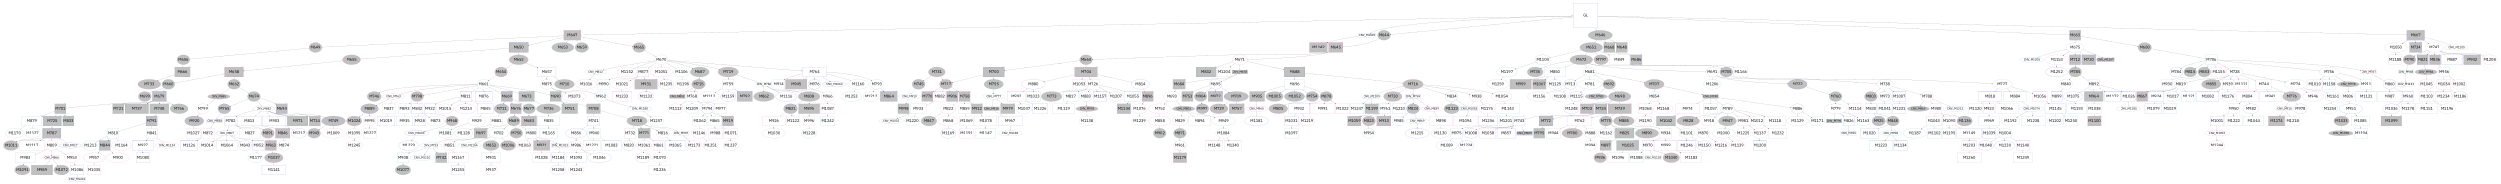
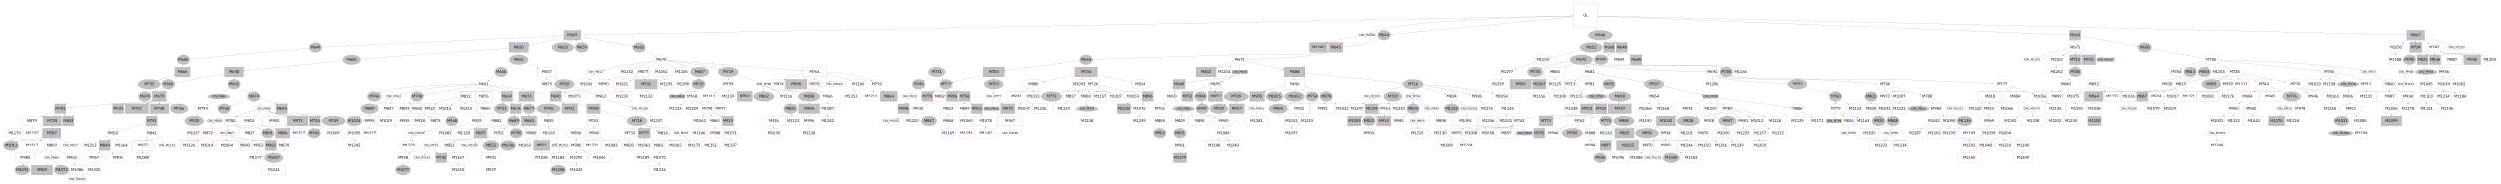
node "M1258": fillcolor white -> grey
